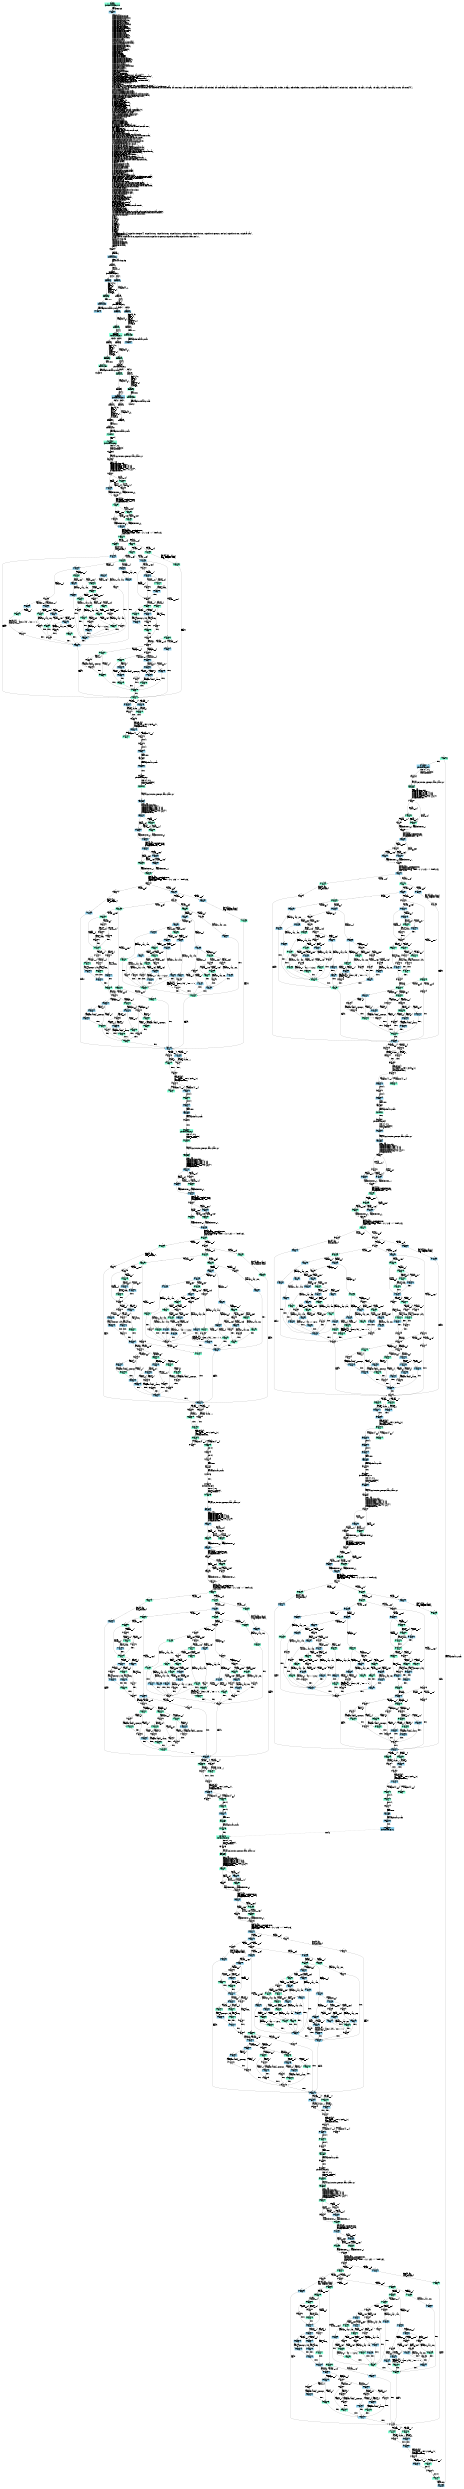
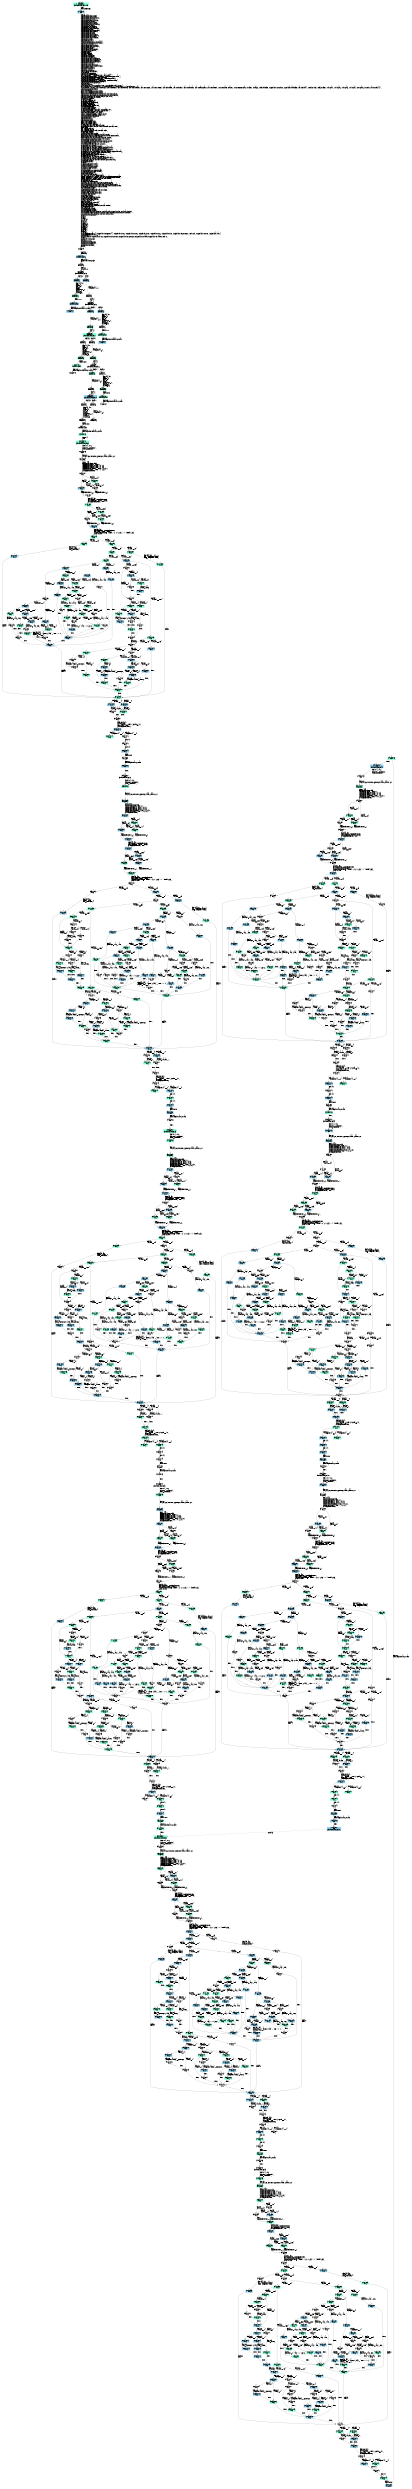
edge "2292 @ N95 alu16" -> "2303 @ N97 alu16": now "2288 @ N89 alu16" -> "2303 @ N97 alu16"
node "2671 @ N147 alu16": fillcolor white -> aquamarine
